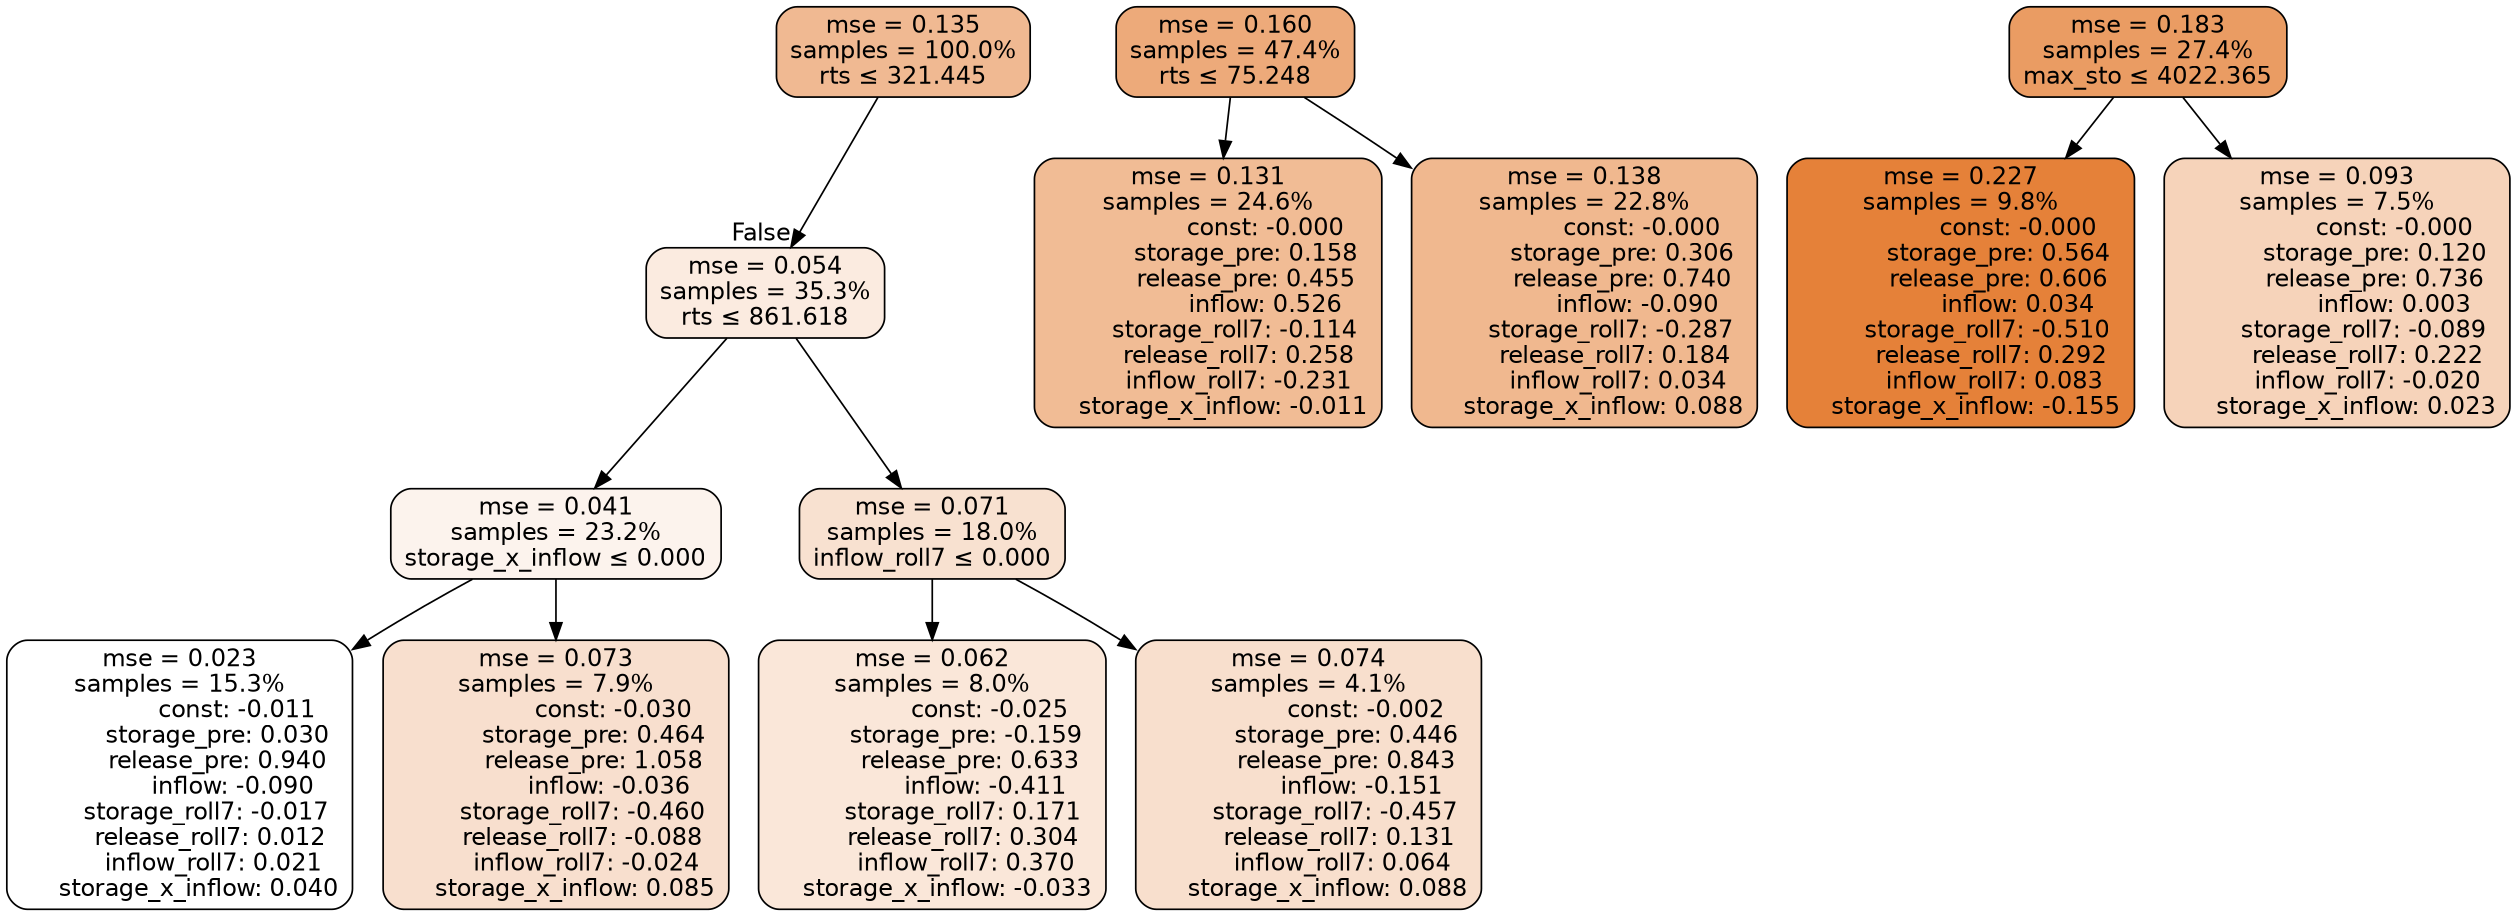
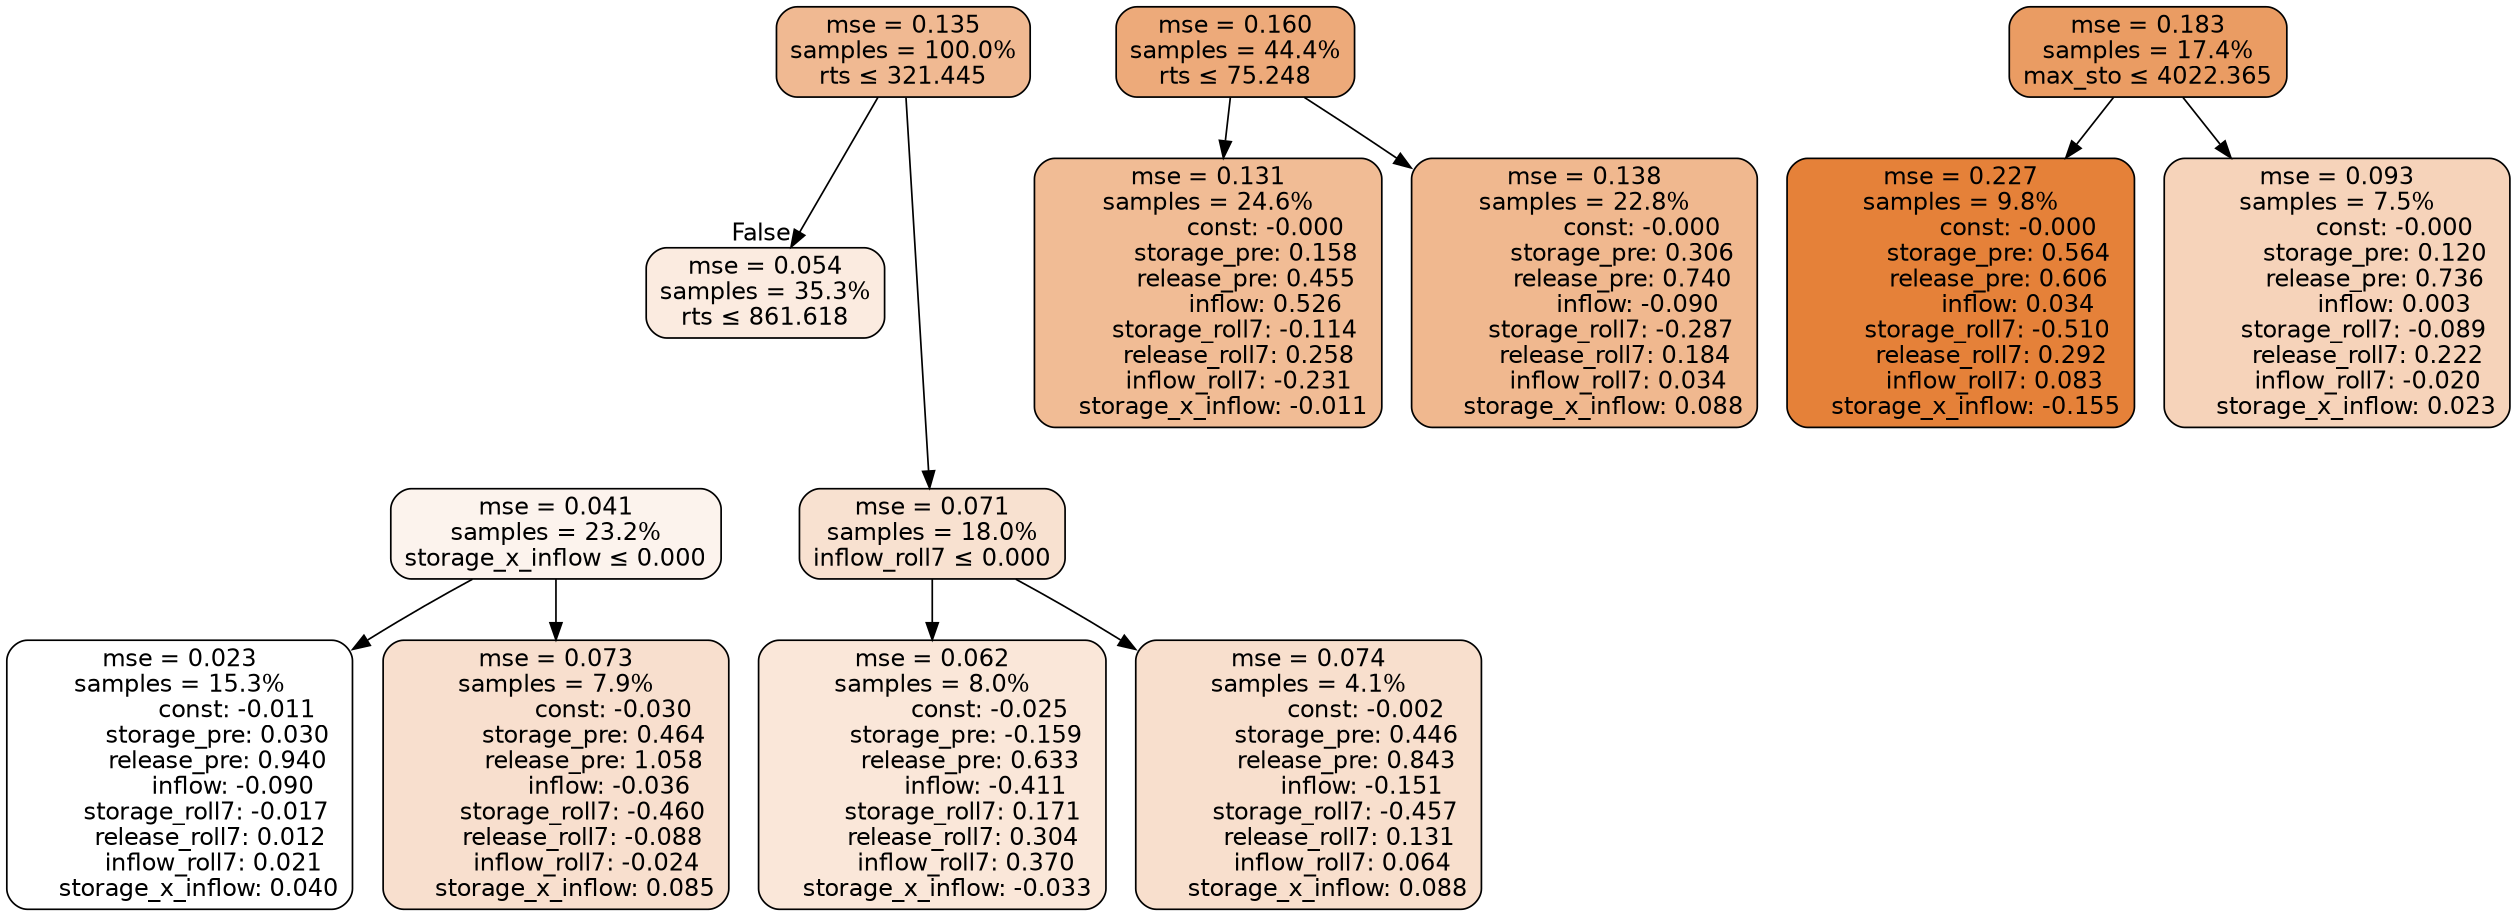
node "mse = 0.160 samples = 47.4% rts ≤ 75.248": label "mse = 0.160 samples = 47.4% rts ≤ 75.248" -> "mse = 0.160 samples = 44.4% rts ≤ 75.248"
node "mse = 0.183 samples = 27.4% max_sto ≤ 4022.365": label "mse = 0.183 samples = 27.4% max_sto ≤ 4022.365" -> "mse = 0.183 samples = 17.4% max_sto ≤ 4022.365"
edge "mse = 0.054 samples = 35.3% rts ≤ 861.618" -> "mse = 0.071 samples = 18.0% inflow_roll7 ≤ 0.000": now "mse = 0.135 samples = 100.0% rts ≤ 321.445" -> "mse = 0.071 samples = 18.0% inflow_roll7 ≤ 0.000"
edge "mse = 0.054 samples = 35.3% rts ≤ 861.618" -> "mse = 0.041 samples = 23.2% storage_x_inflow ≤ 0.000": removed
